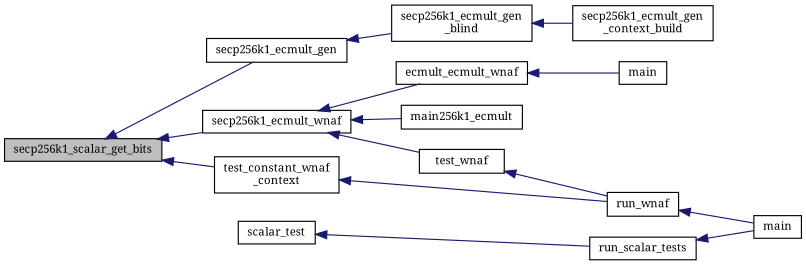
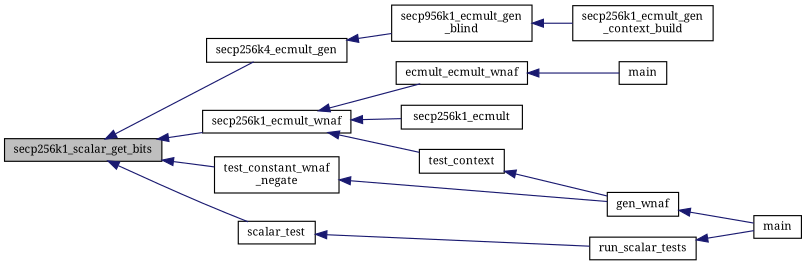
node "secp256k1_ecmult_gen _blind": label "secp256k1_ecmult_gen _blind" -> "secp956k1_ecmult_gen _blind"
node "secp256k1_ecmult_gen": label "secp256k1_ecmult_gen" -> "secp256k4_ecmult_gen"
node "main256k1_ecmult": label "main256k1_ecmult" -> "secp256k1_ecmult"
node "test_wnaf": label "test_wnaf" -> "test_context"
node "test_constant_wnaf _context": label "test_constant_wnaf _context" -> "test_constant_wnaf _negate"
edge "scalar_test" -> "secp256k1_scalar_get_bits": added
node "run_wnaf": label "run_wnaf" -> "gen_wnaf"
